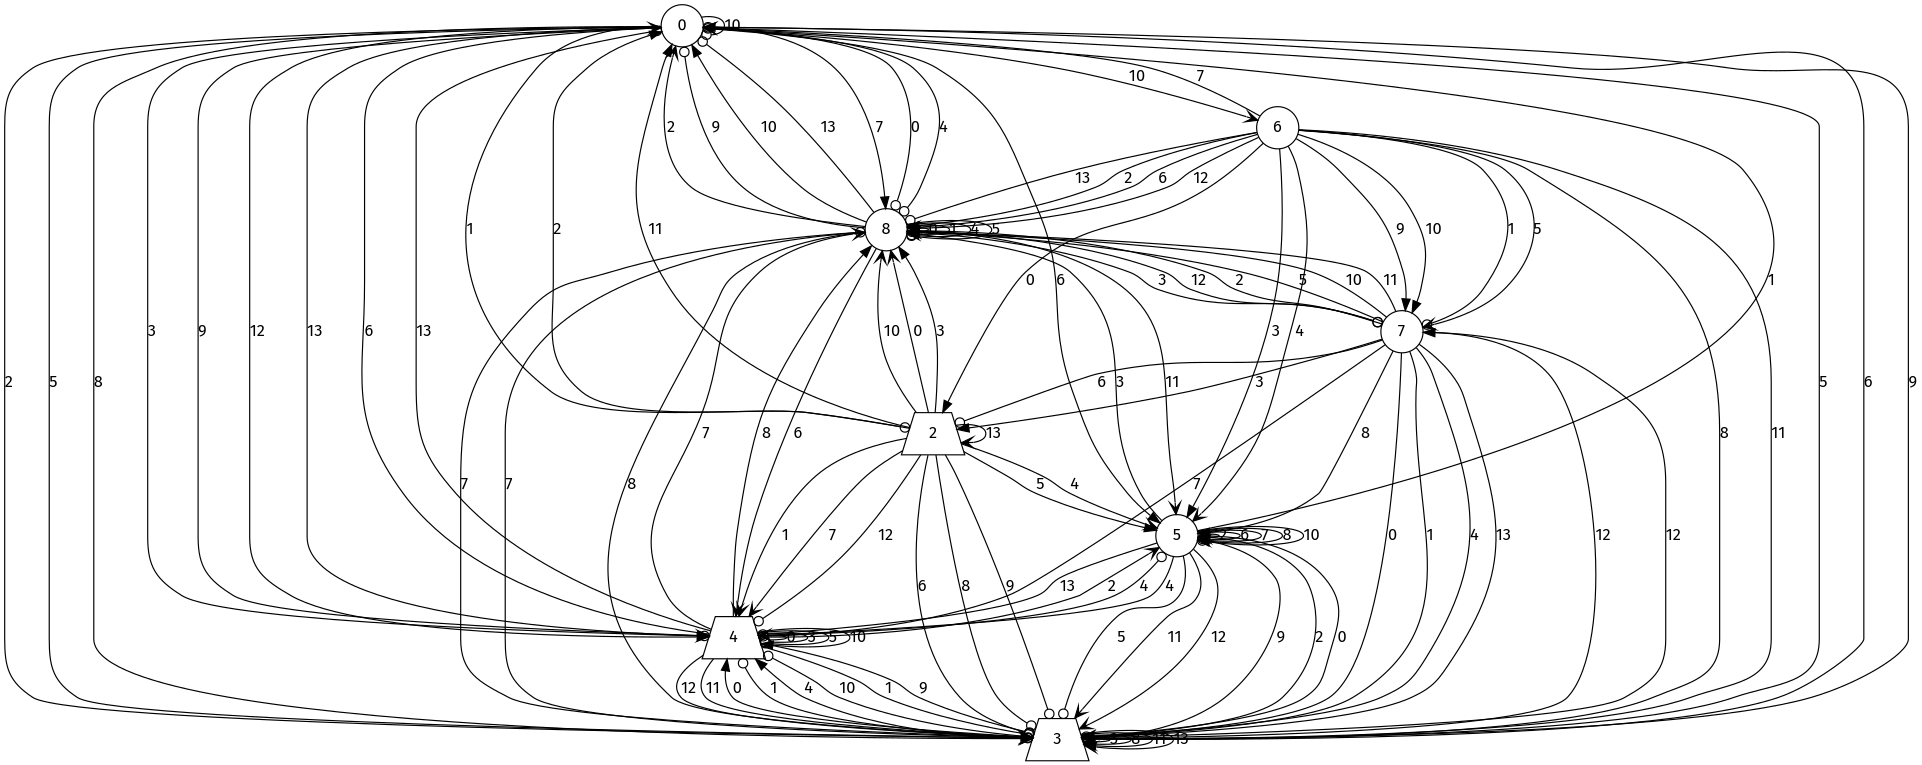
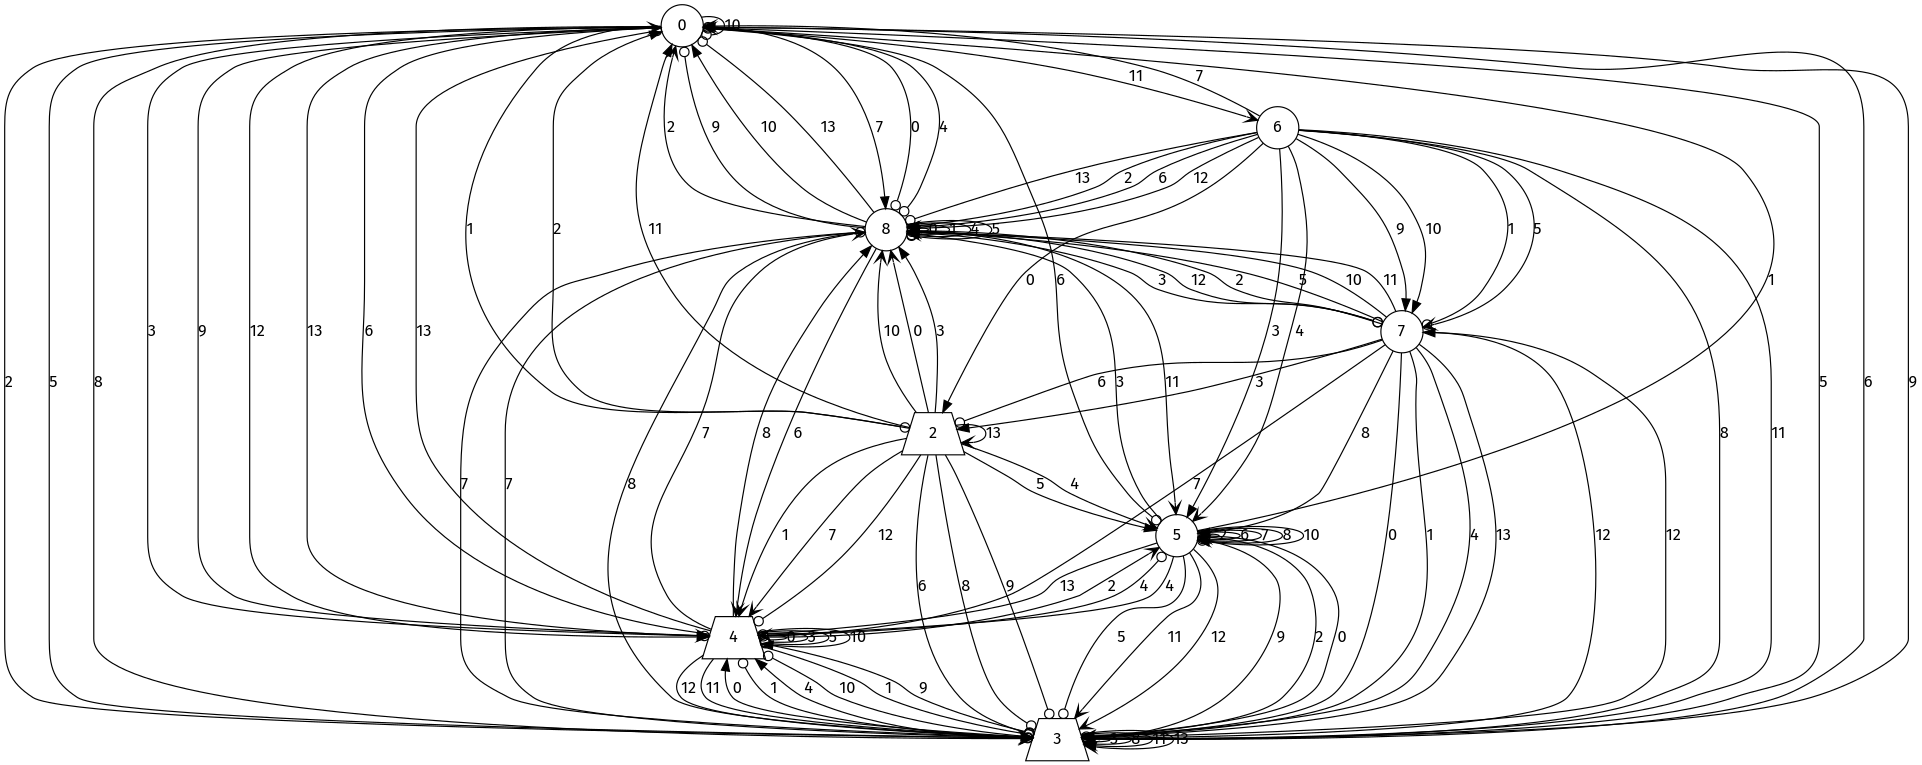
edge "0" -> "6": label "10" -> "11"
edge "0" -> "5": arrowhead normal -> odot
